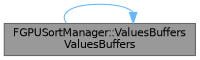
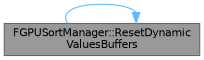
node "FGPUSortManager::ValuesBuffers ValuesBuffers": label "FGPUSortManager::ValuesBuffers ValuesBuffers" -> "FGPUSortManager::ResetDynamic ValuesBuffers"
